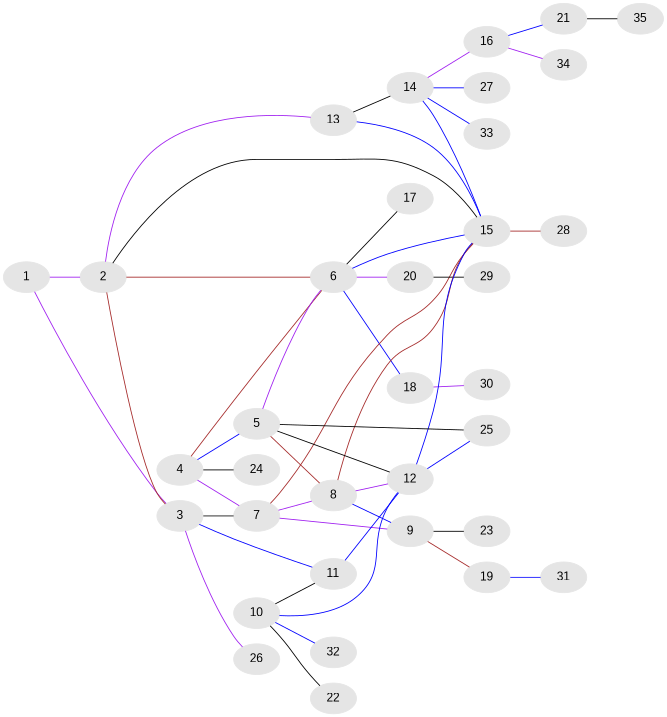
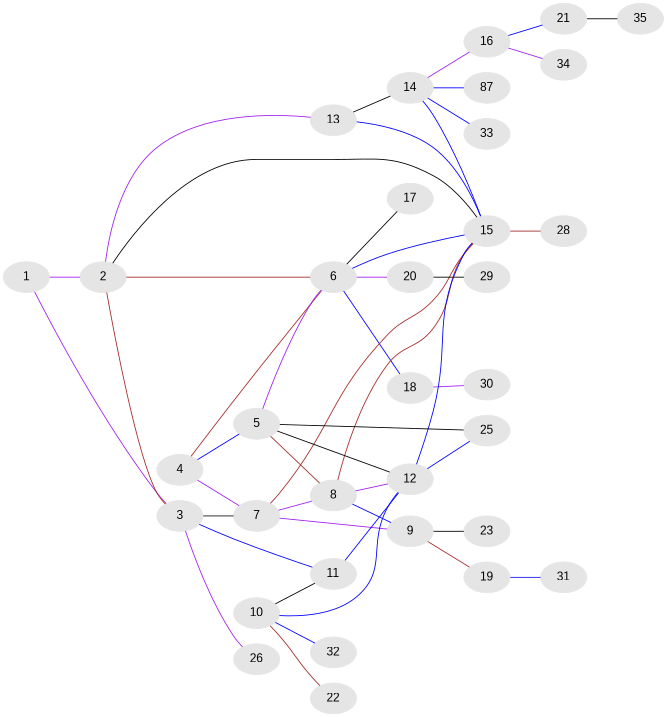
node "27": label "27" -> "87"
node "24": removed
edge "10" -- "22": color black -> brown
